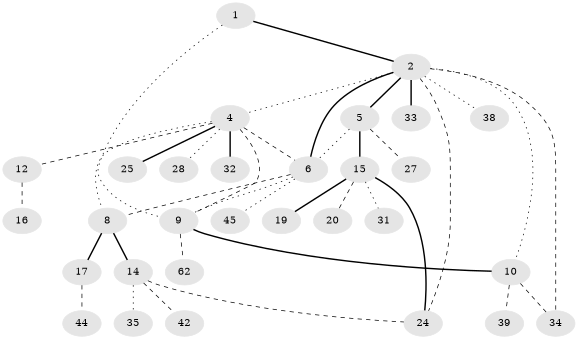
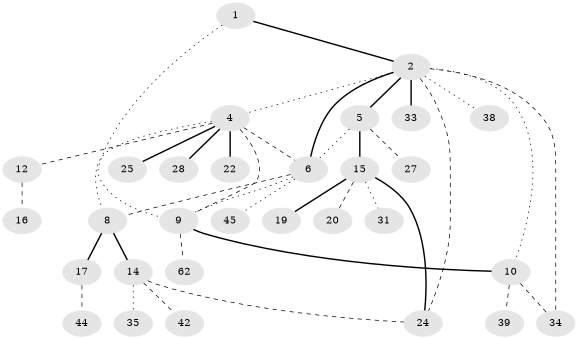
edge "4" -- "28": style dotted -> bold
node "32": label "32" -> "22"
